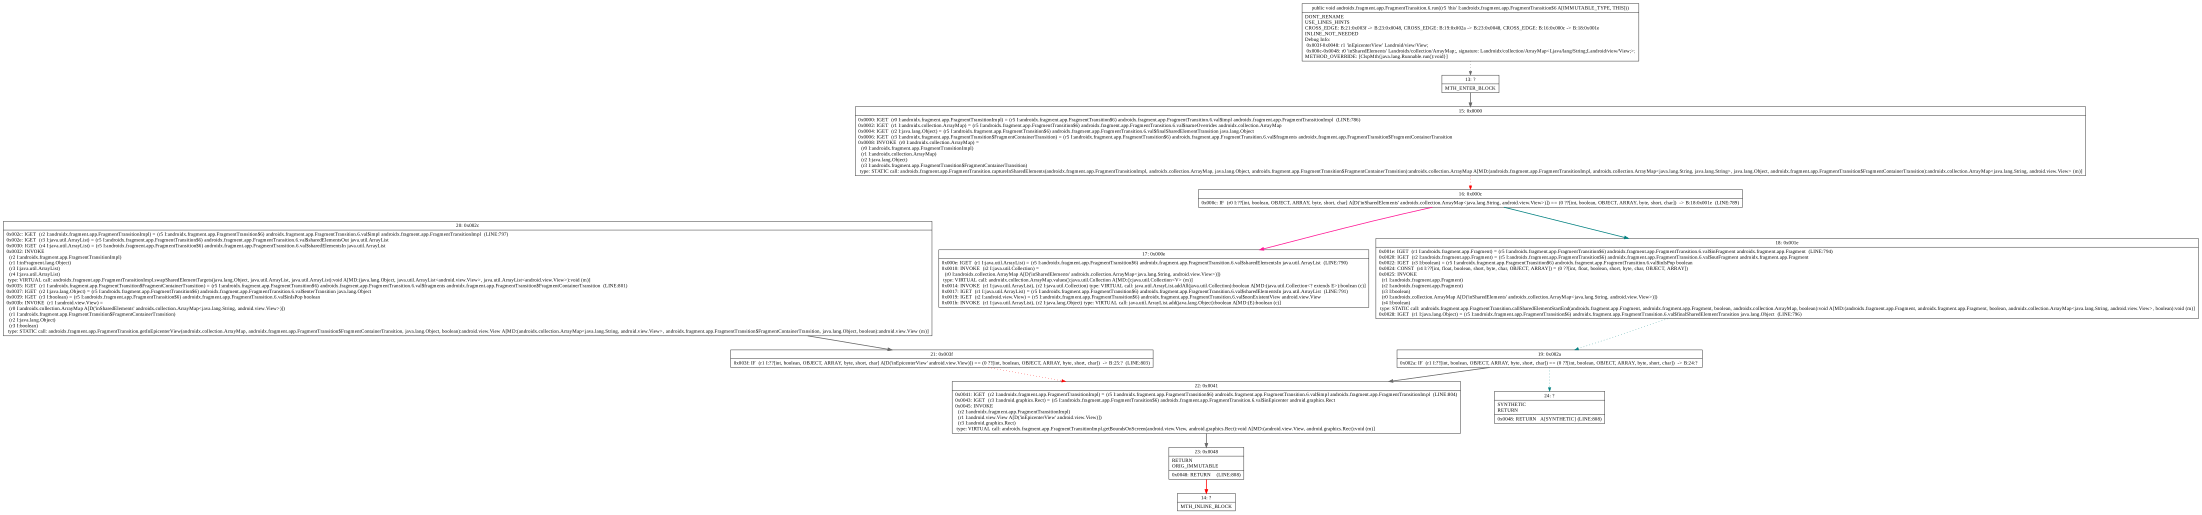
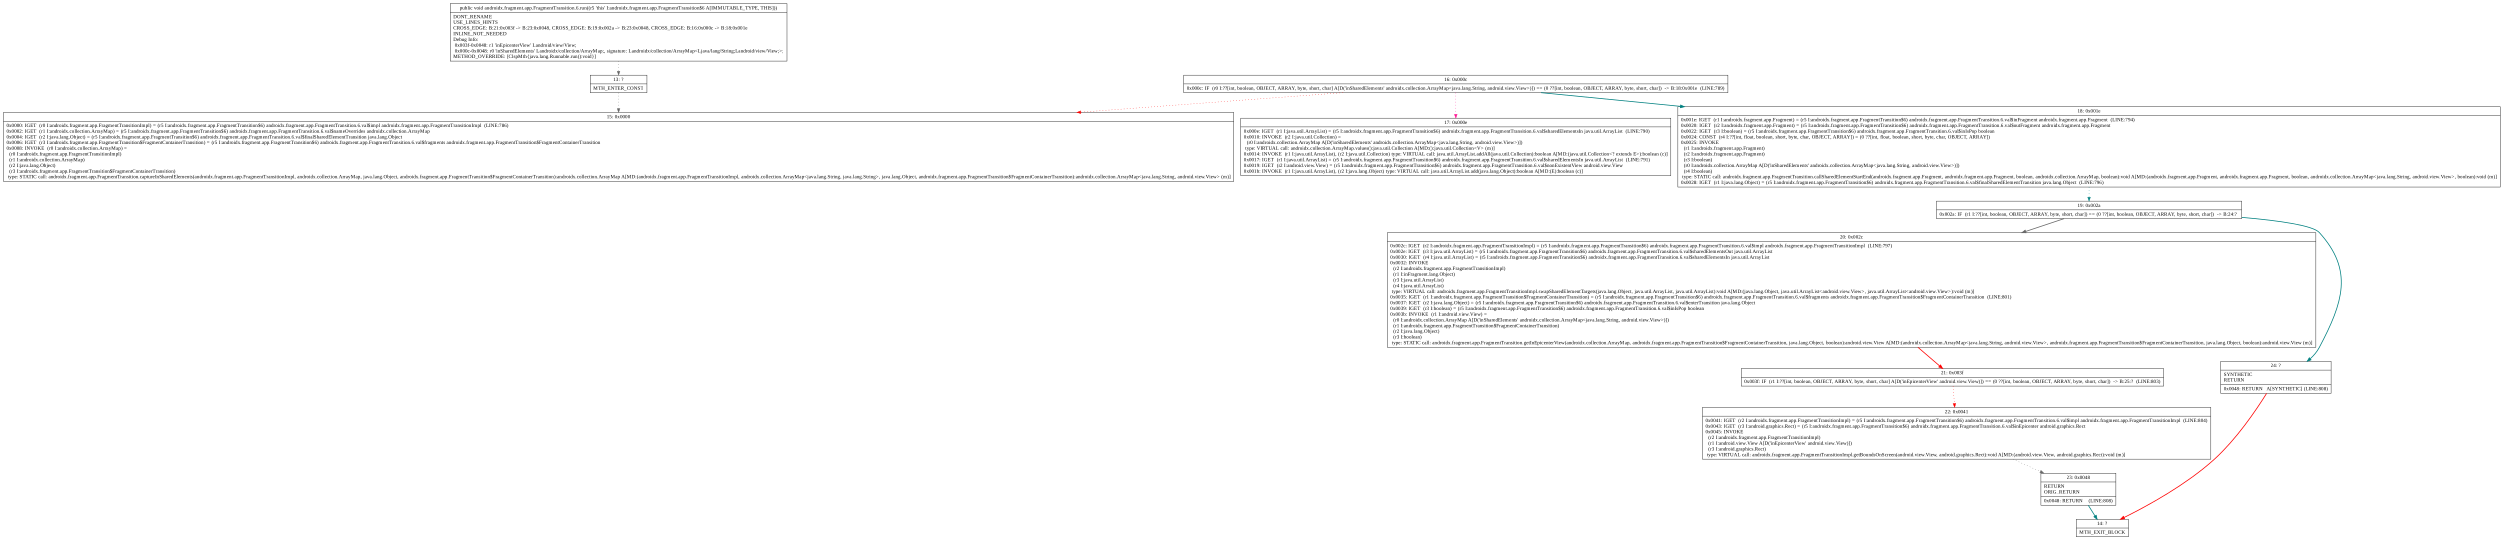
node "13: ?": text "MTH_ENTER_BLOCK" -> "MTH_ENTER_CONST"
edge "13: ?" -> "15: 0x0000": style bold -> dotted
edge "15: 0x0000" -> "16: 0x000c": reversed
edge "16: 0x000c" -> "17: 0x000e": style bold -> dotted
edge "20: 0x002c" -> "21: 0x003f": color gray40 -> red
edge "19: 0x002a" -> "22: 0x0041": now "19: 0x002a" -> "20: 0x002c"
edge "19: 0x002a" -> "24: ?": style dotted -> bold
edge "22: 0x0041" -> "23: 0x0048": style bold -> dotted
node "23: 0x0048": text "ORIG_IMMUTABLE" -> "ORIG_RETURN"
edge "24: ?" -> "14: ?": added
edge "23: 0x0048" -> "14: ?": color red -> teal
node "14: ?": text "MTH_INLINE_BLOCK" -> "MTH_EXIT_BLOCK"
